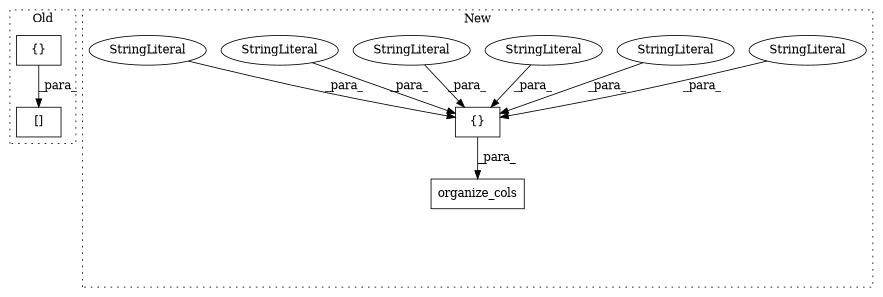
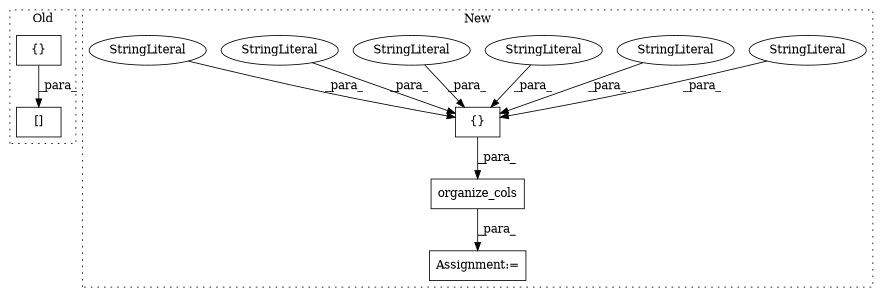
node "Assignment:=": added
